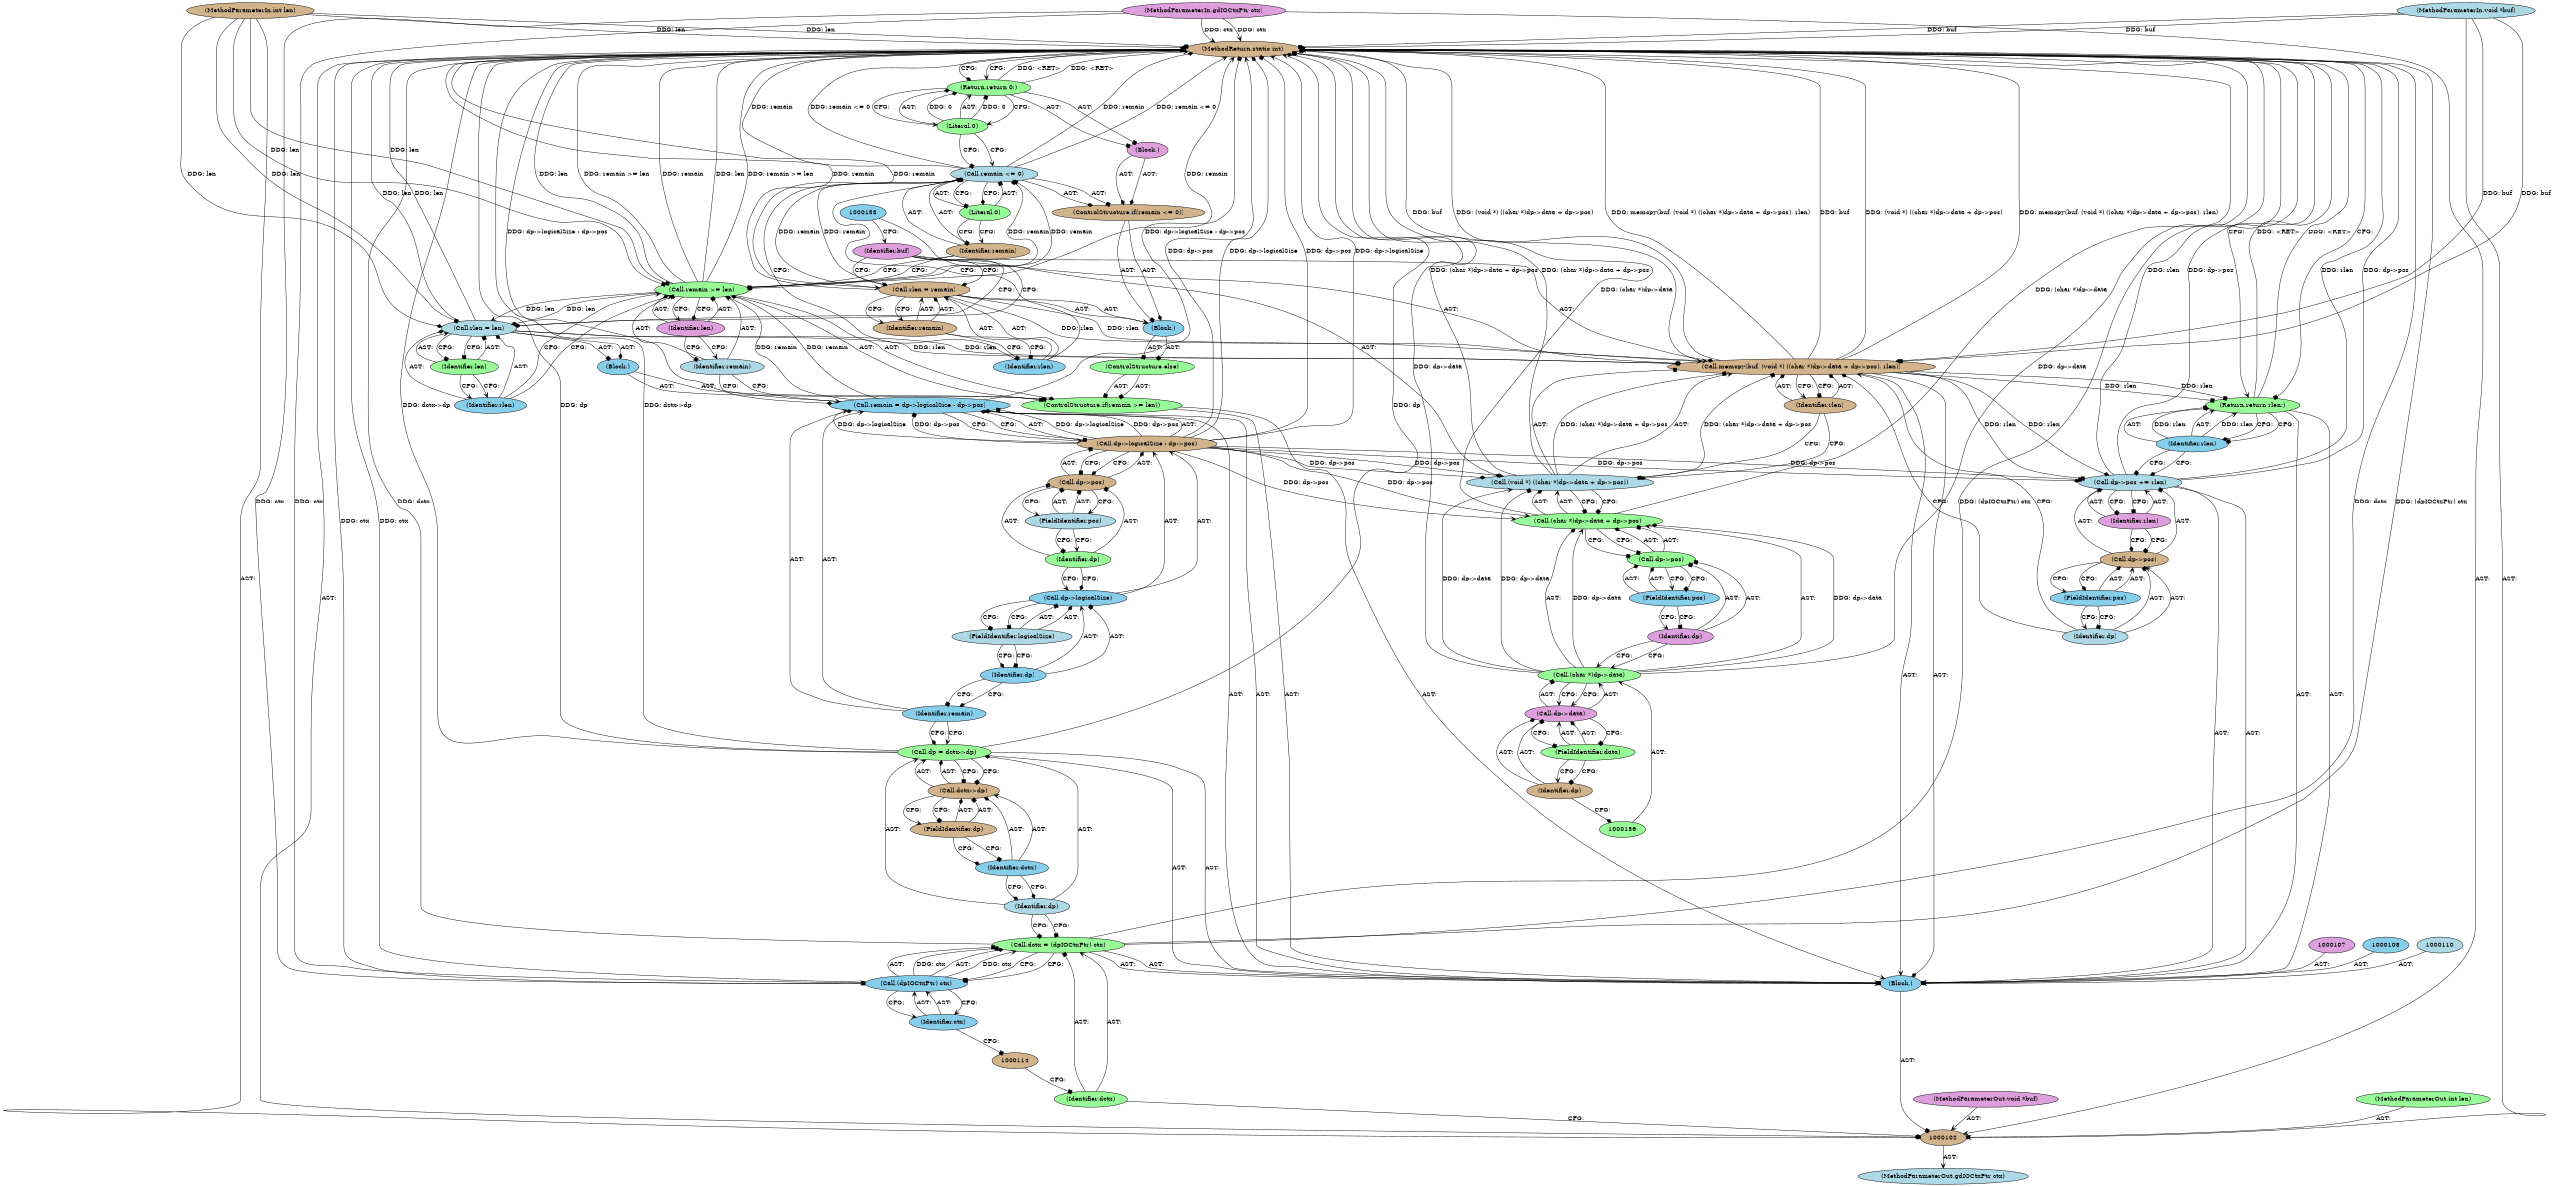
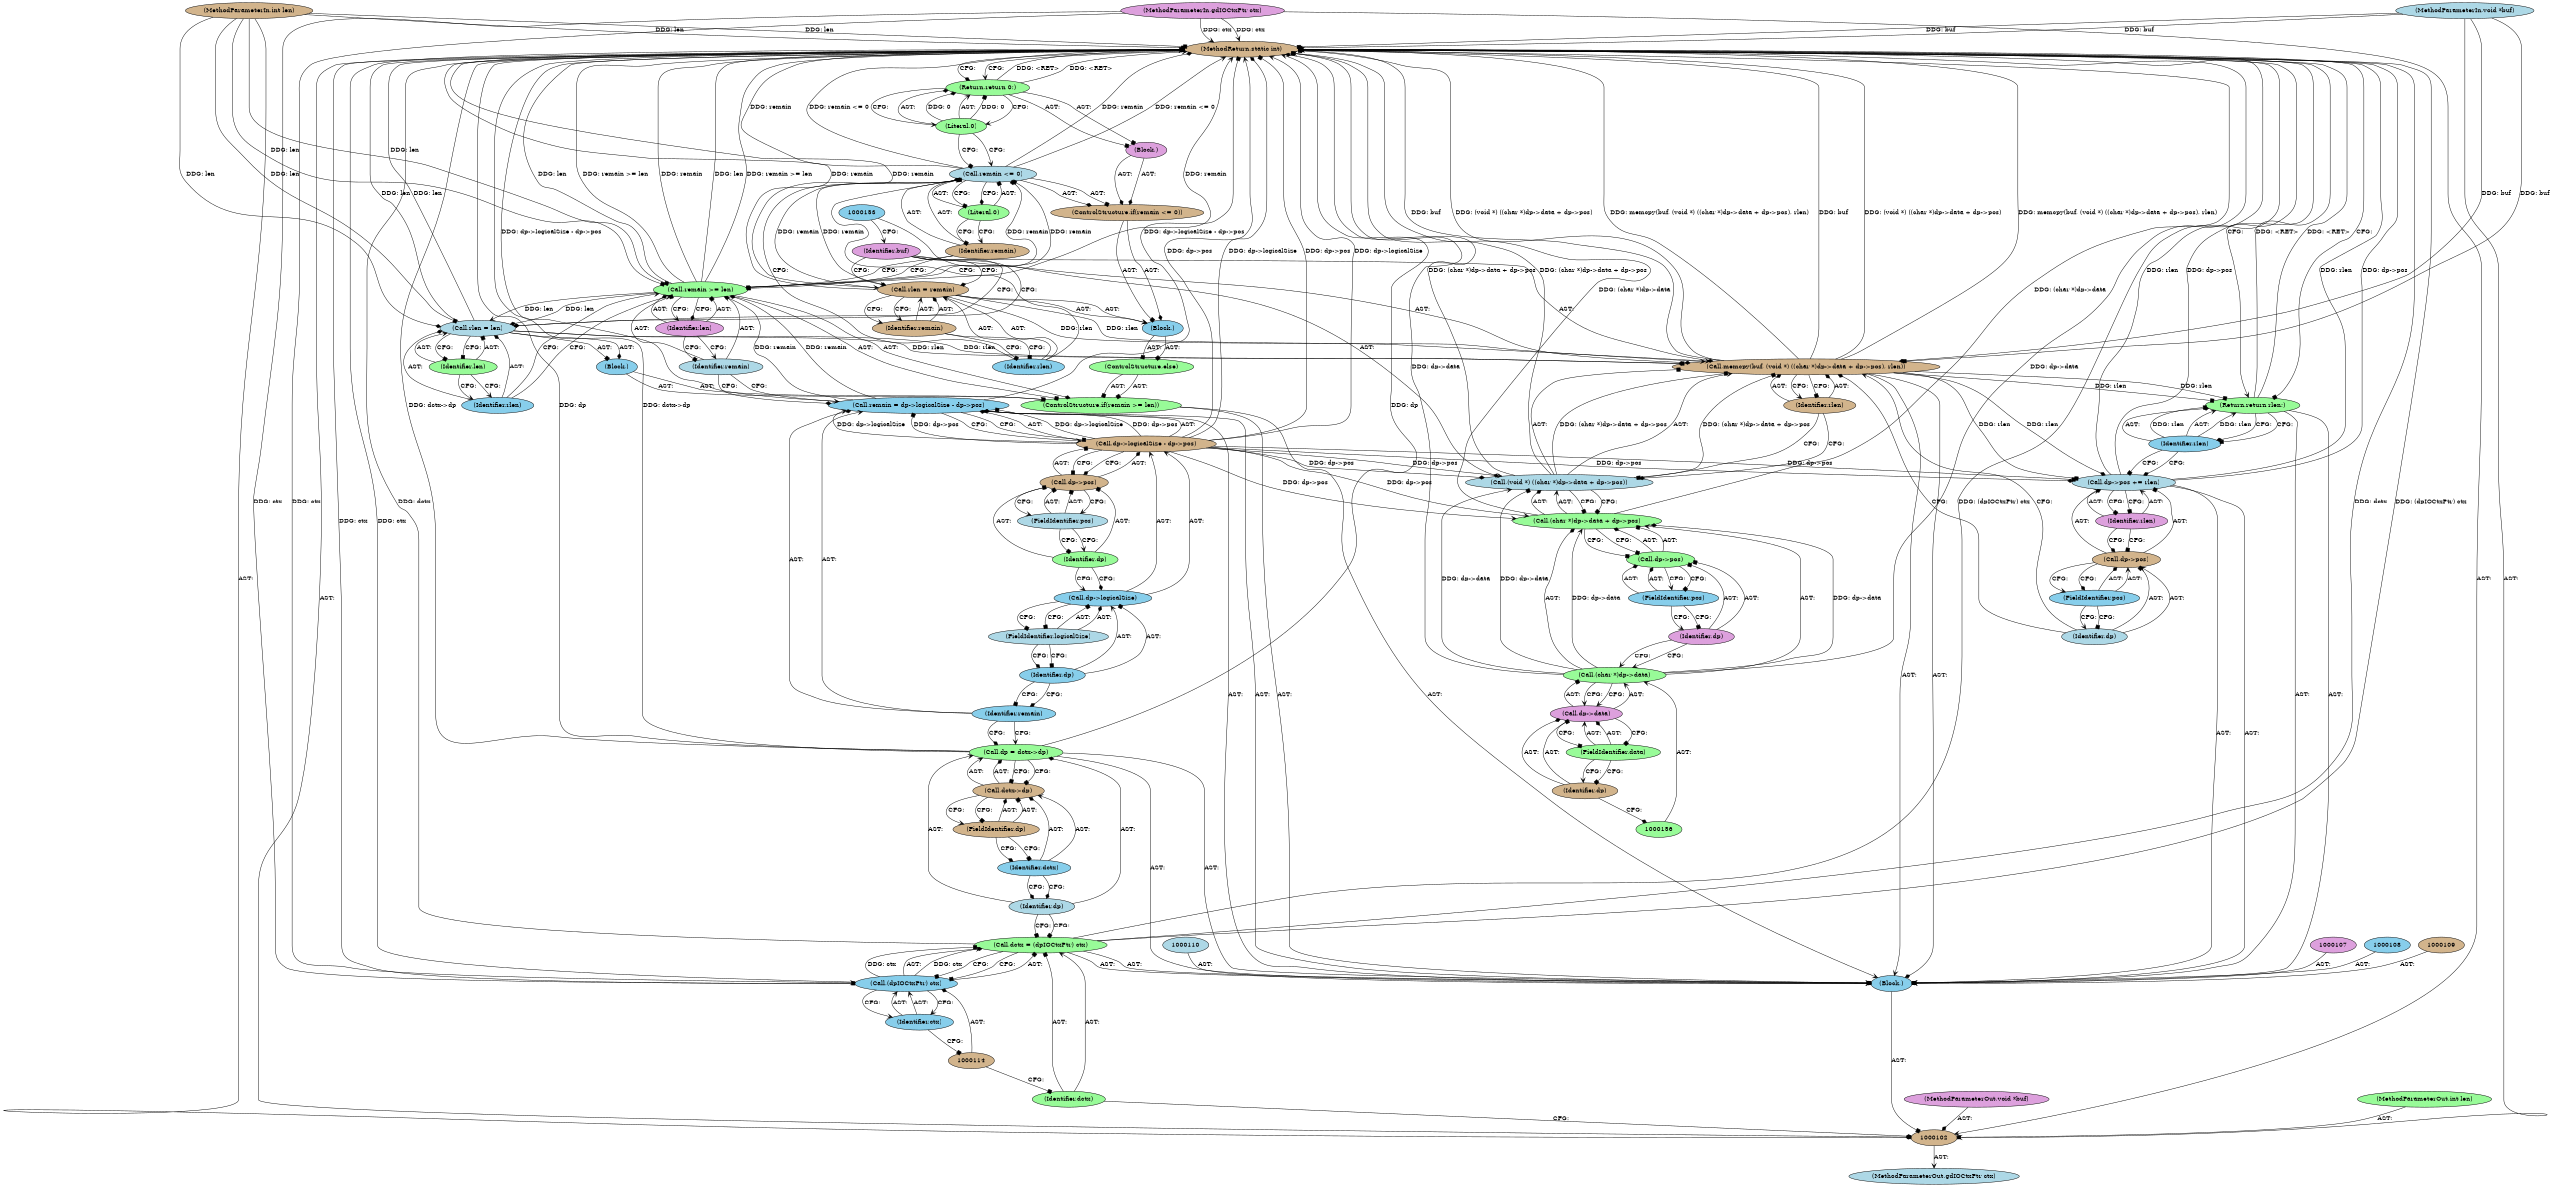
node "1000109": added
edge "1000114" -> "(Call,(dpIOCtxPtr) ctx)": added, label "AST:"
edge "(MethodParameterOut,void *buf)" -> "1000102": arrowhead vee -> diamond
